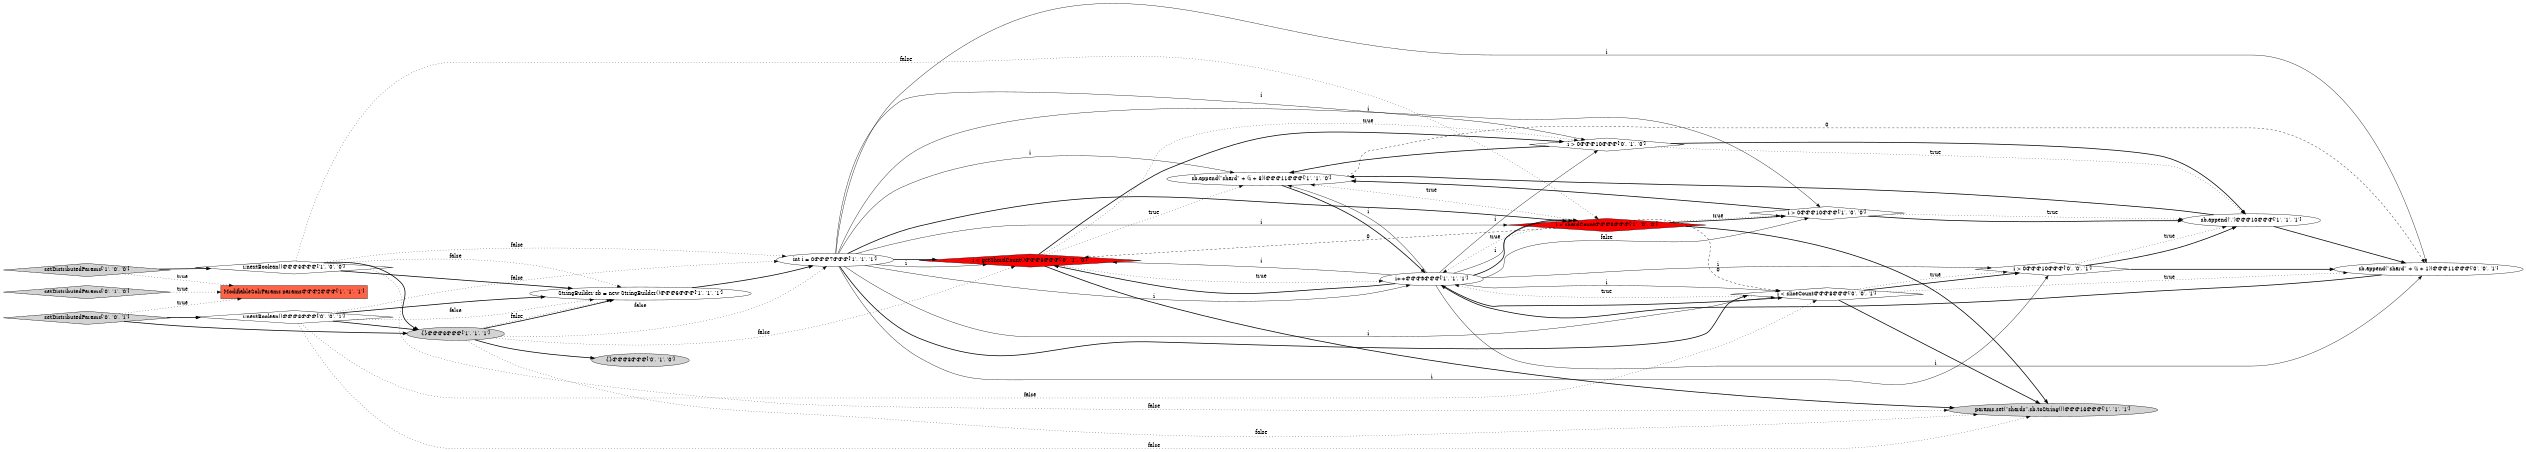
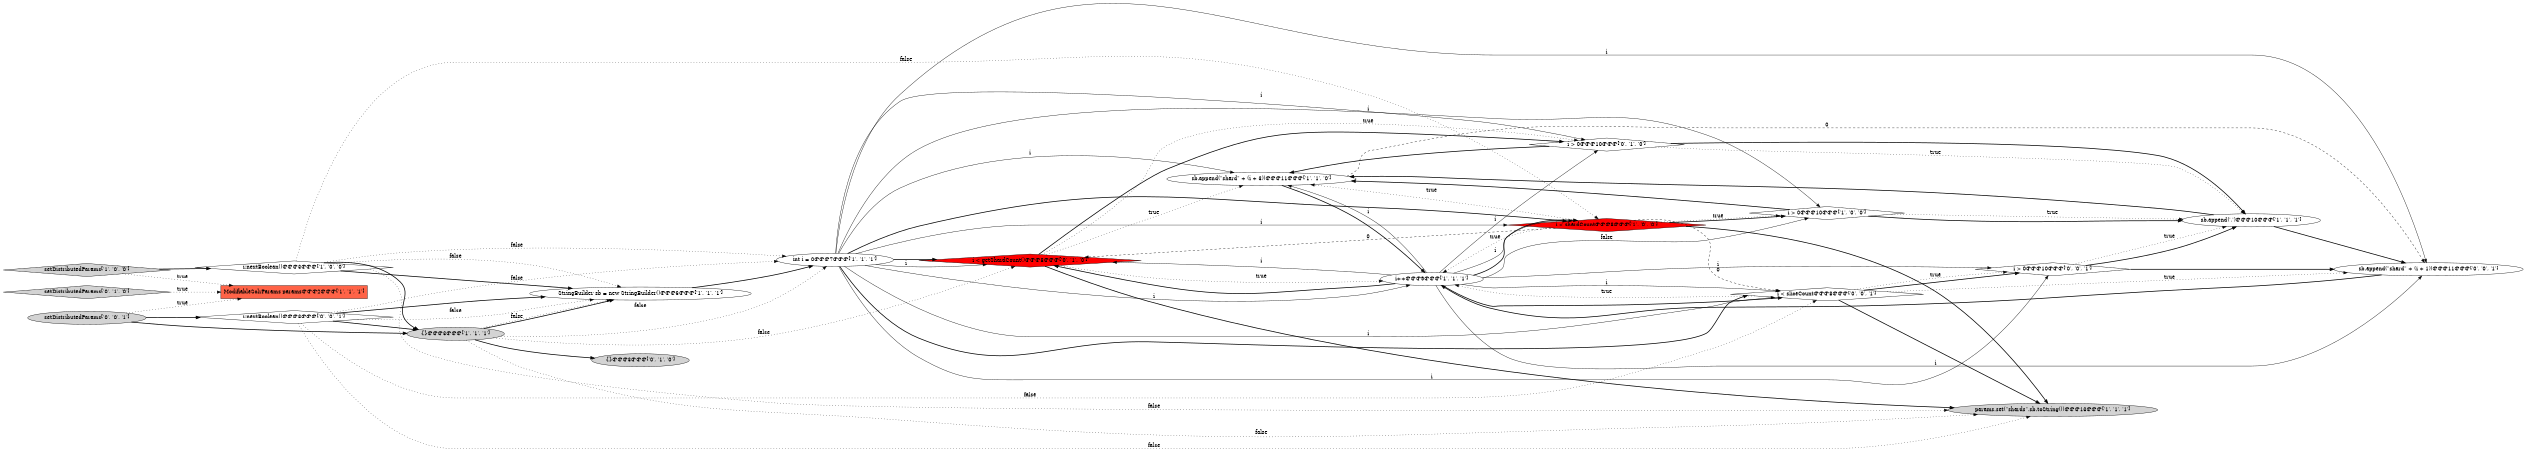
node "setDistributedParams['0', '0', '1']": shape diamond -> ellipse
